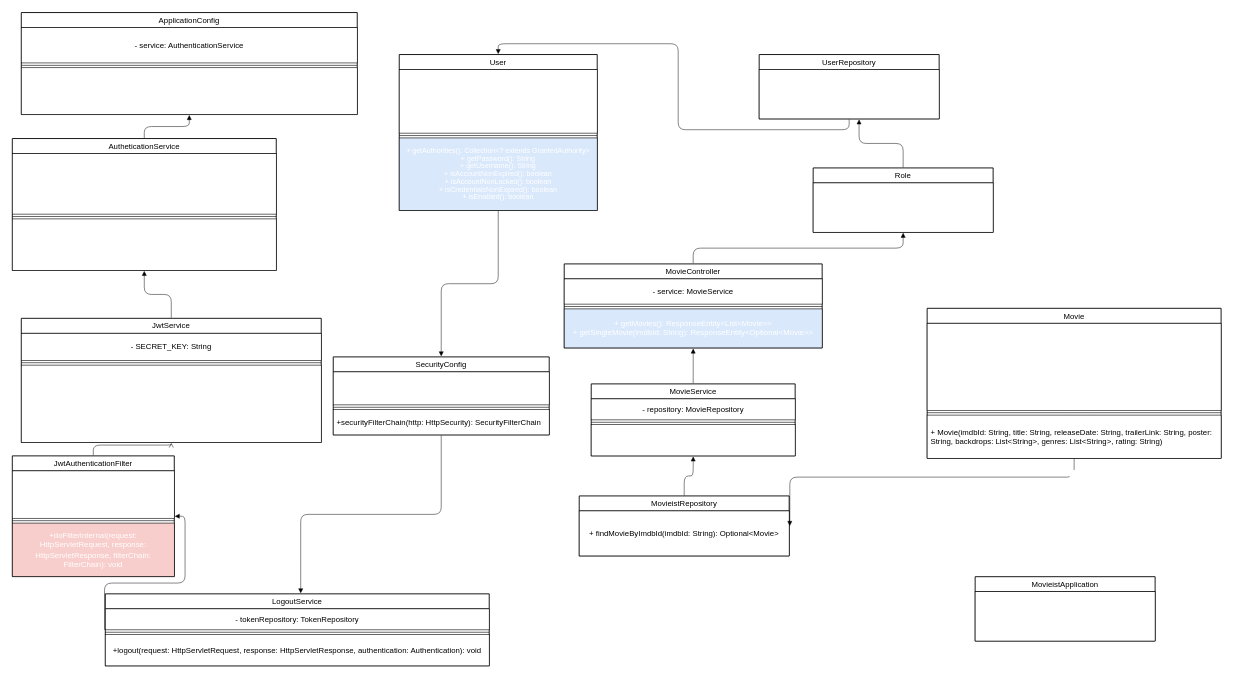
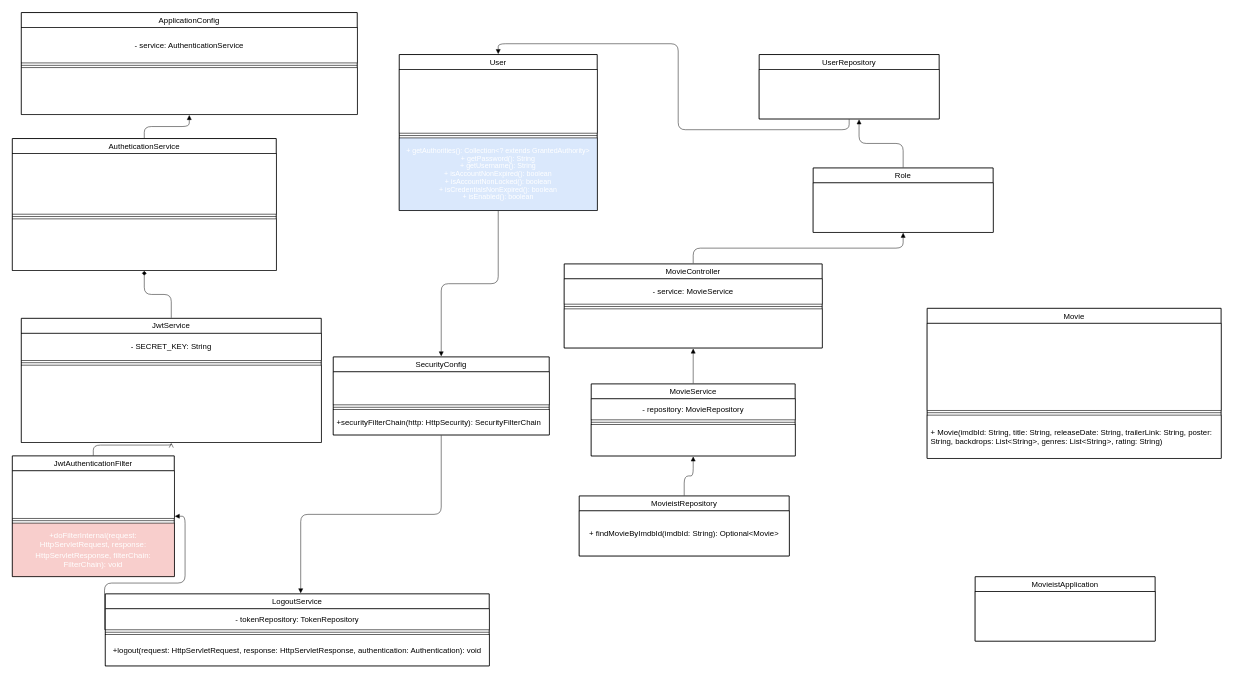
edge "JwtService" -> "AutheticationService": arrowhead block -> diamond
node "+ getMovies(): ResponseEntity<List<Movie>> + getSingleMovie(imdbId: String): ResponseEntity<Optional<Movie>>": fillcolor #dae8fc -> #ffffff
edge "Movie" -> "MovieistRepository": removed, label "Text"
